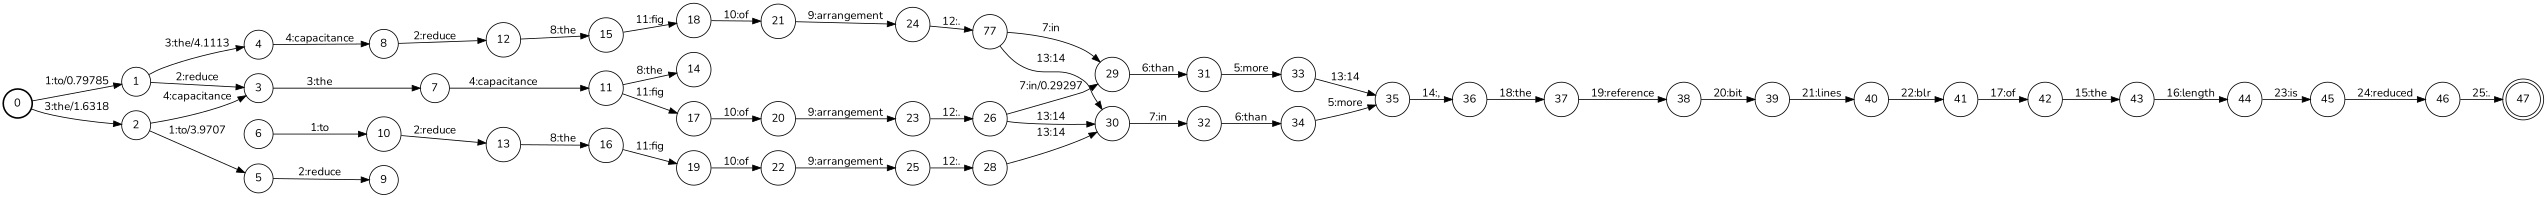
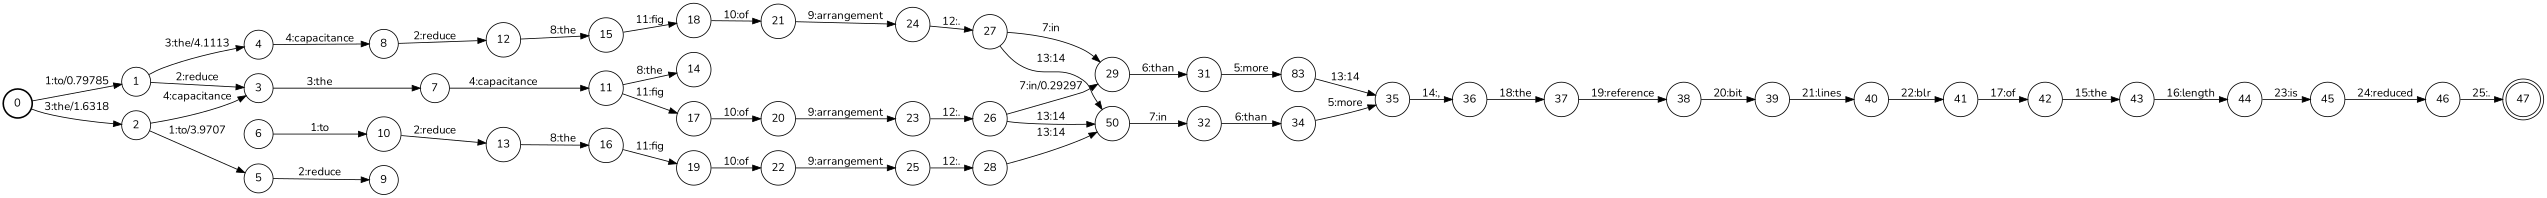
node "77": label "77" -> "27"
node "33": label "33" -> "83"
node "30": label "30" -> "50"
